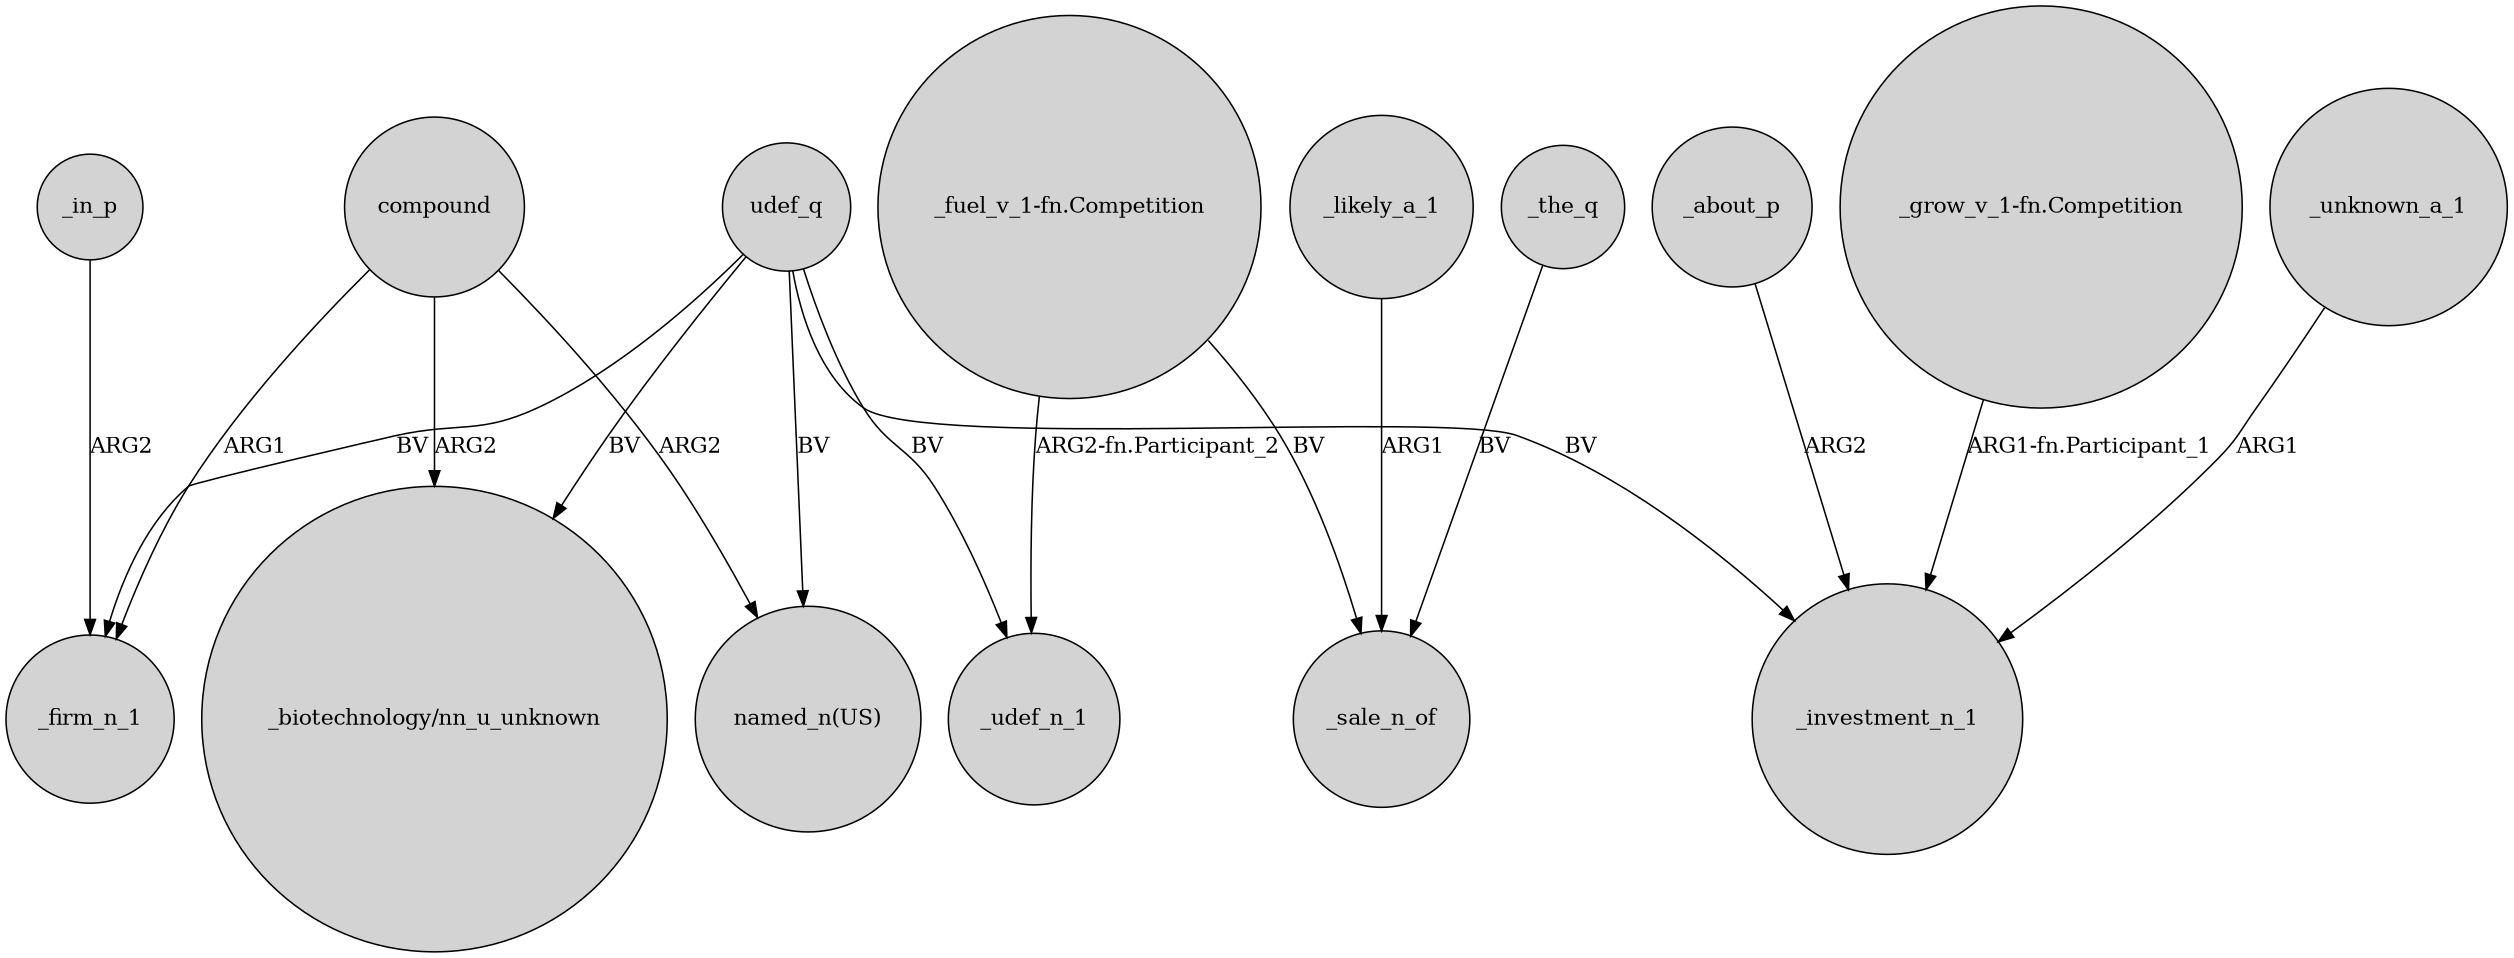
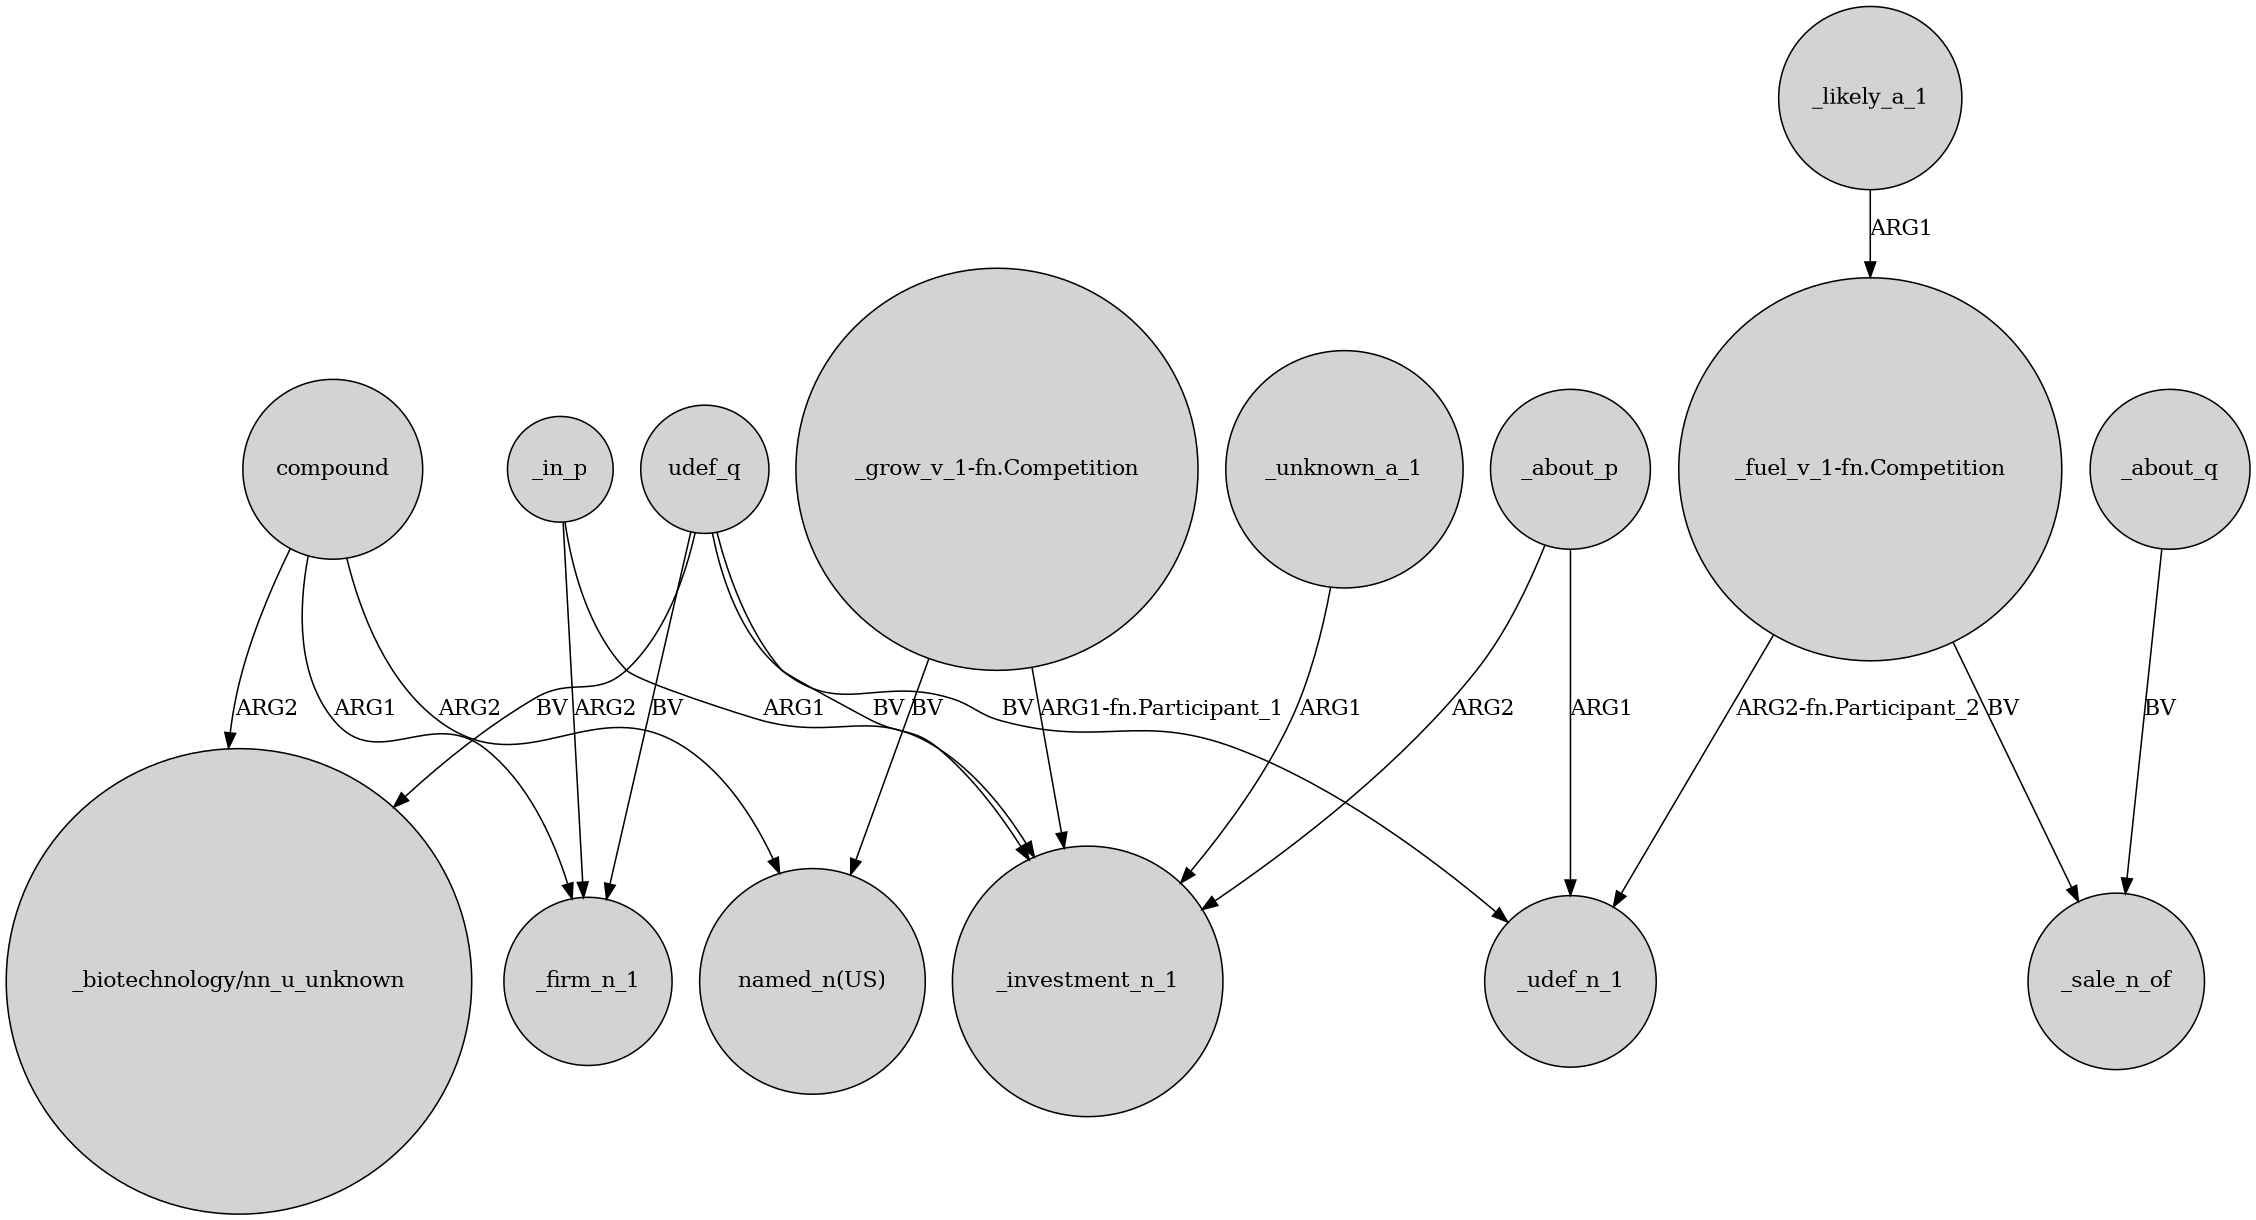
node "_the_q": label "_the_q" -> "_about_q"
edge "udef_q" -> "named_n(US)": now "_grow_v_1-fn.Competition" -> "named_n(US)"
edge "_likely_a_1" -> "_sale_n_of": now "_likely_a_1" -> "_fuel_v_1-fn.Competition"
edge "_about_p" -> "_udef_n_1": added, label "ARG1"
edge "_in_p" -> "_investment_n_1": added, label "ARG1"
